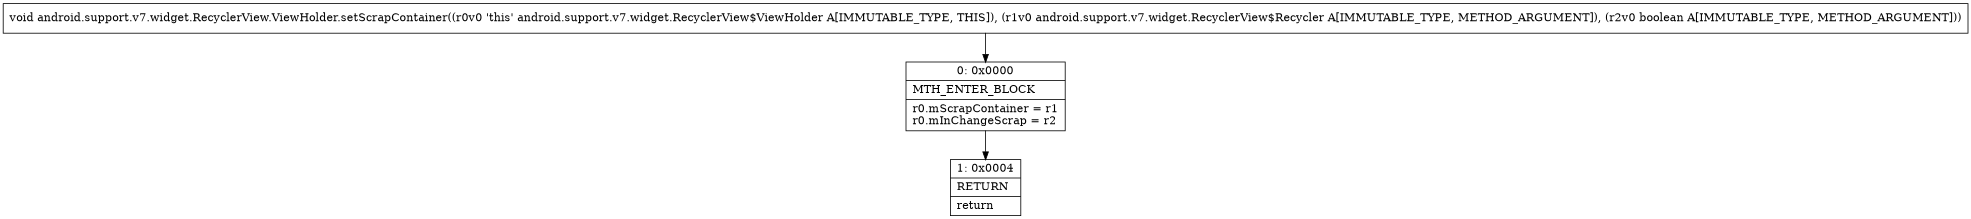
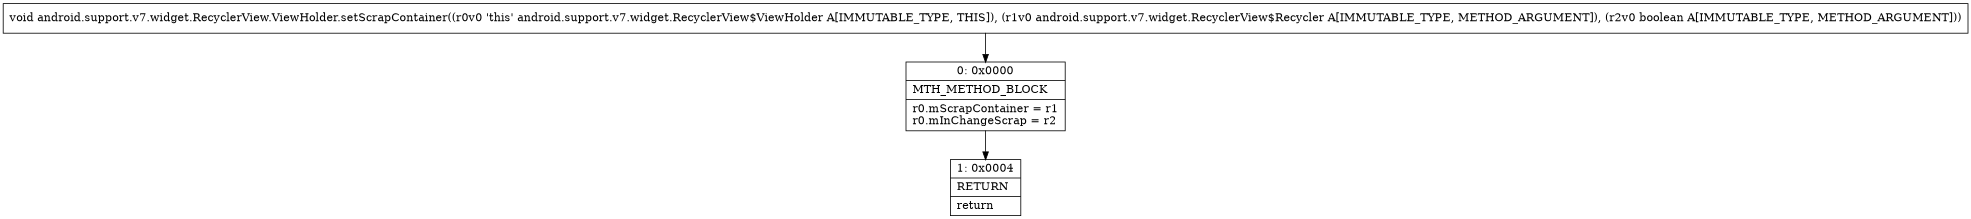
node "0: 0x0000": text "MTH_ENTER_BLOCK" -> "MTH_METHOD_BLOCK"
